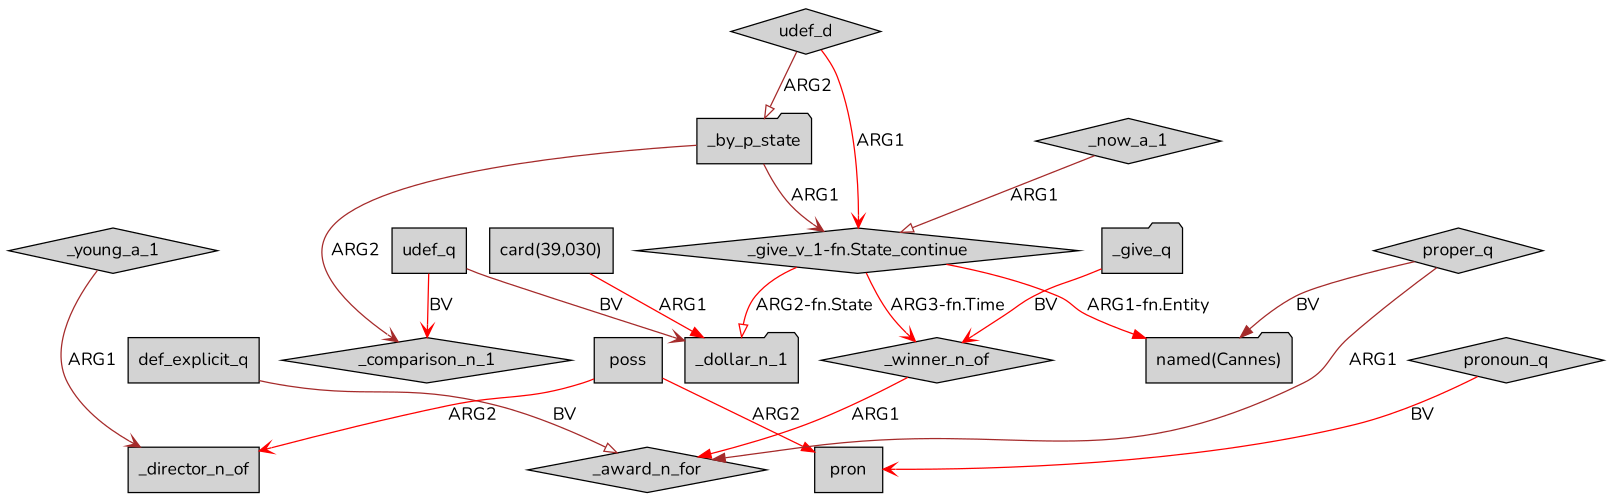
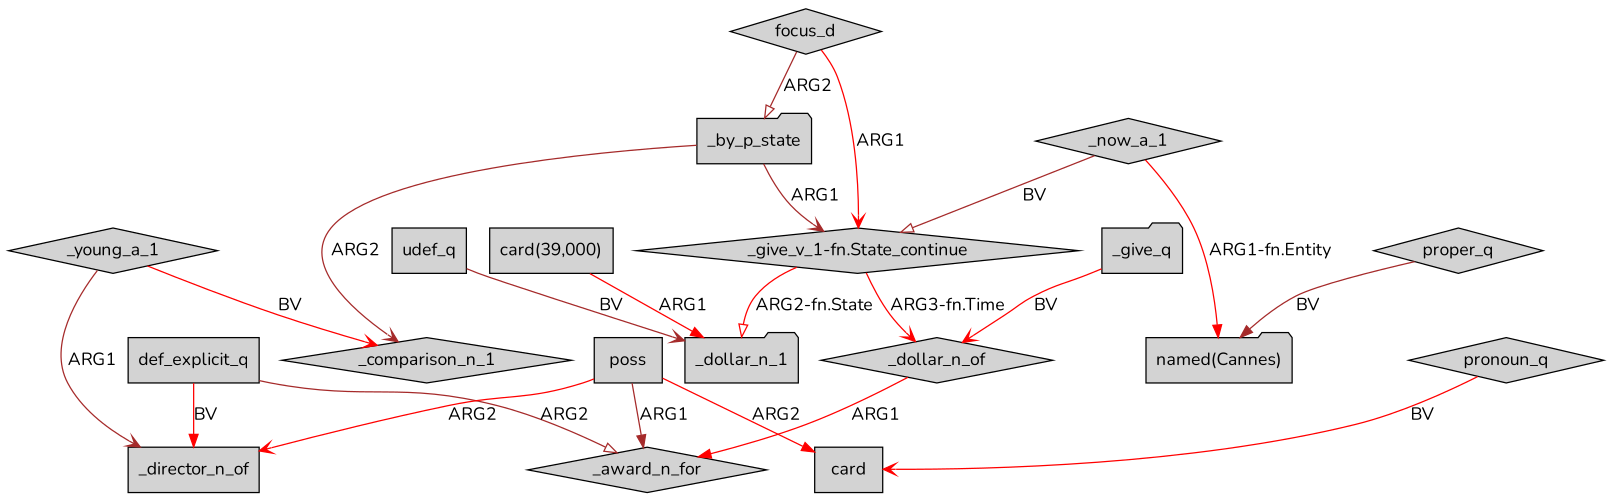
node "udef_d": label "udef_d" -> "focus_d"
edge "_now_a_1" -> "_give_v_1-fn.State_continue": label "ARG1" -> "BV"
node "card(39,030)": label "card(39,030)" -> "card(39,000)"
edge "_give_v_1-fn.State_continue" -> "named(Cannes)": now "_now_a_1" -> "named(Cannes)"
edge "udef_q" -> "_comparison_n_1": now "_young_a_1" -> "_comparison_n_1"
node "_winner_n_of": label "_winner_n_of" -> "_dollar_n_of"
edge "def_explicit_q" -> "_director_n_of": added, label "BV"
edge "def_explicit_q" -> "_award_n_for": label "BV" -> "ARG2"
edge "proper_q" -> "_award_n_for": now "poss" -> "_award_n_for"
node "pron": label "pron" -> "card"
